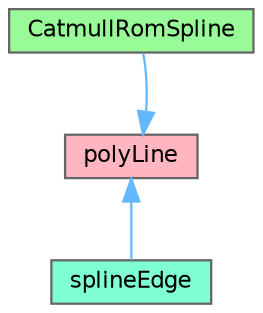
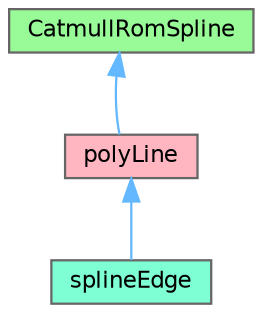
edge "CatmullRomSpline" -> "polyLine": reversed
